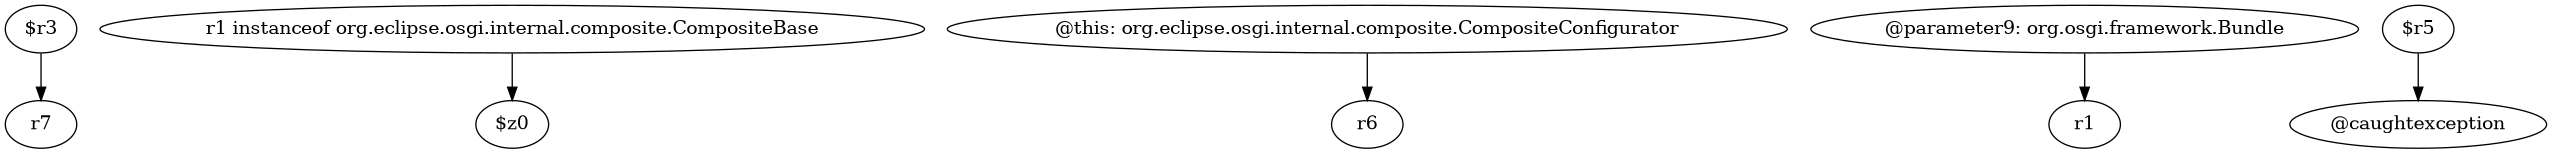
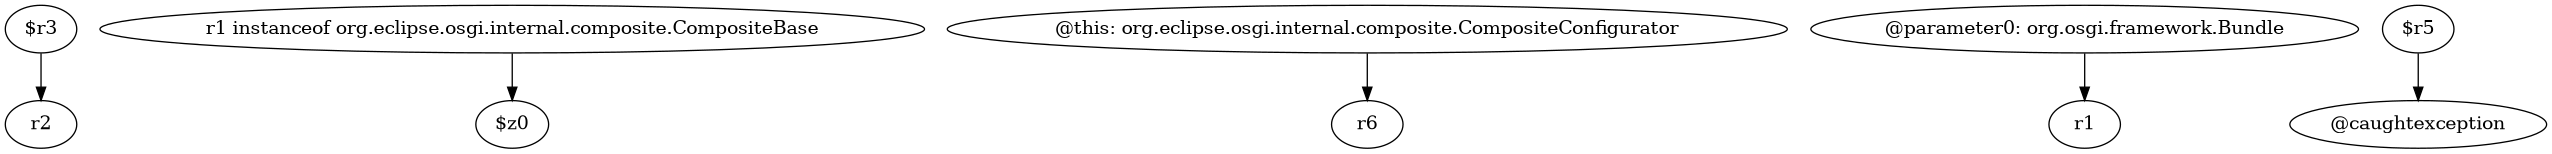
node "@parameter9: org.osgi.framework.Bundle": label "@parameter9: org.osgi.framework.Bundle" -> "@parameter0: org.osgi.framework.Bundle"
node "r7": label "r7" -> "r2"
